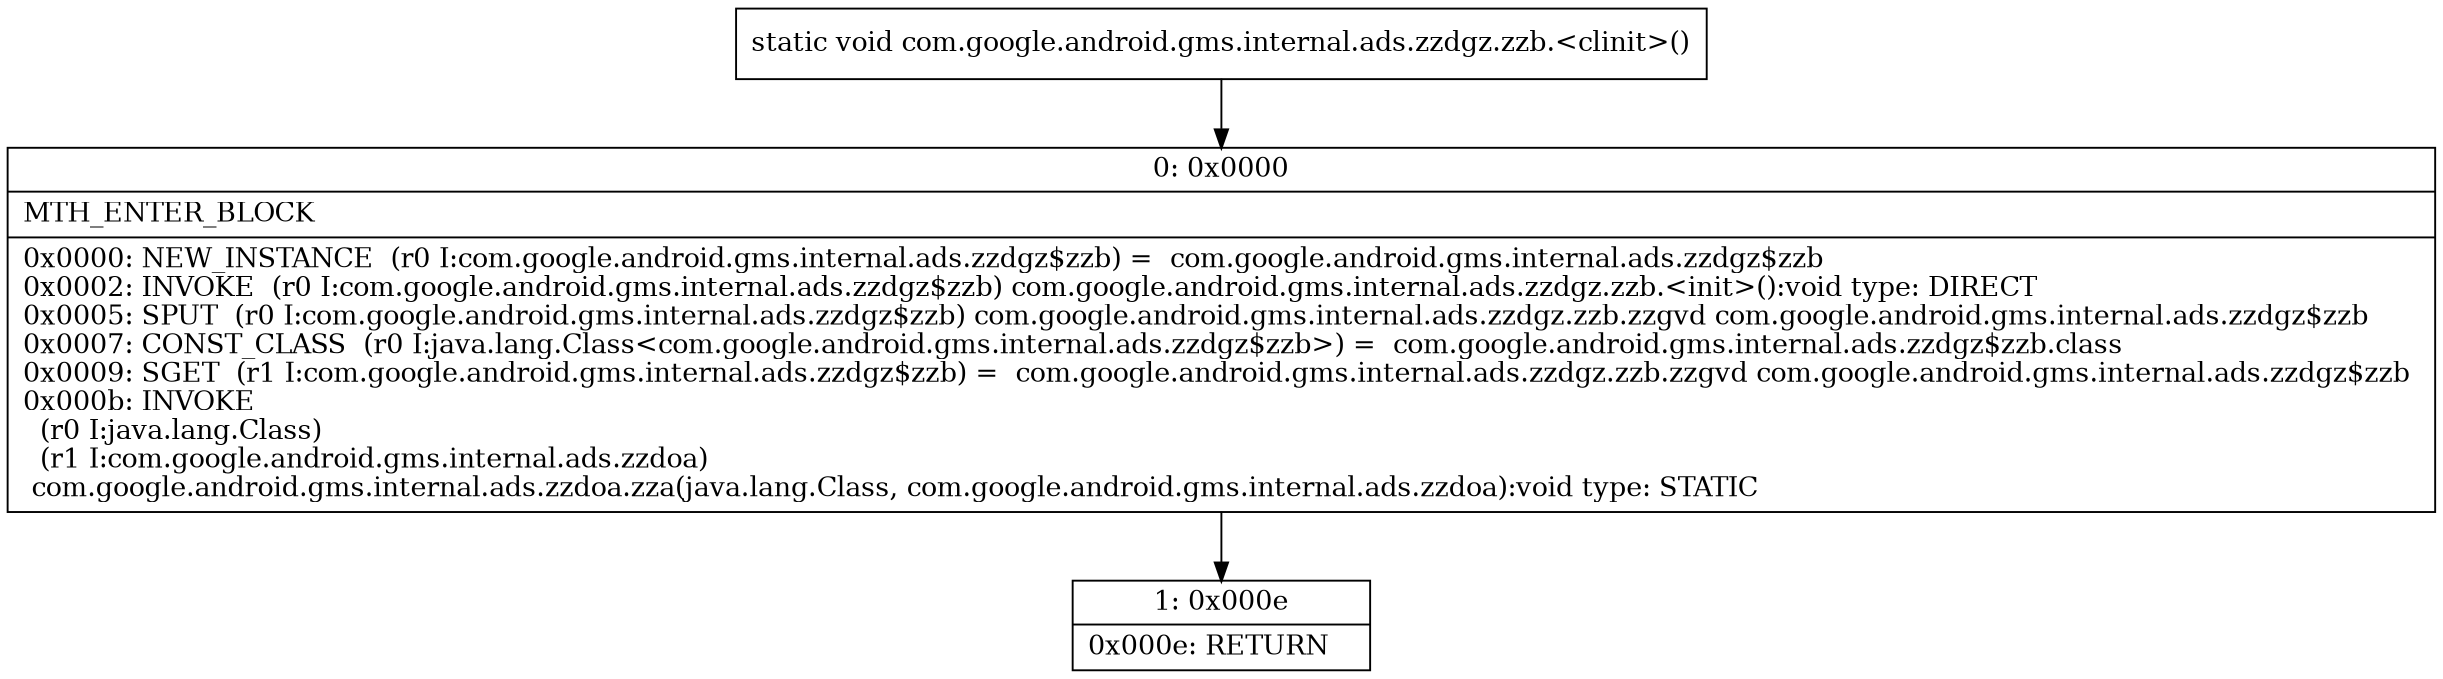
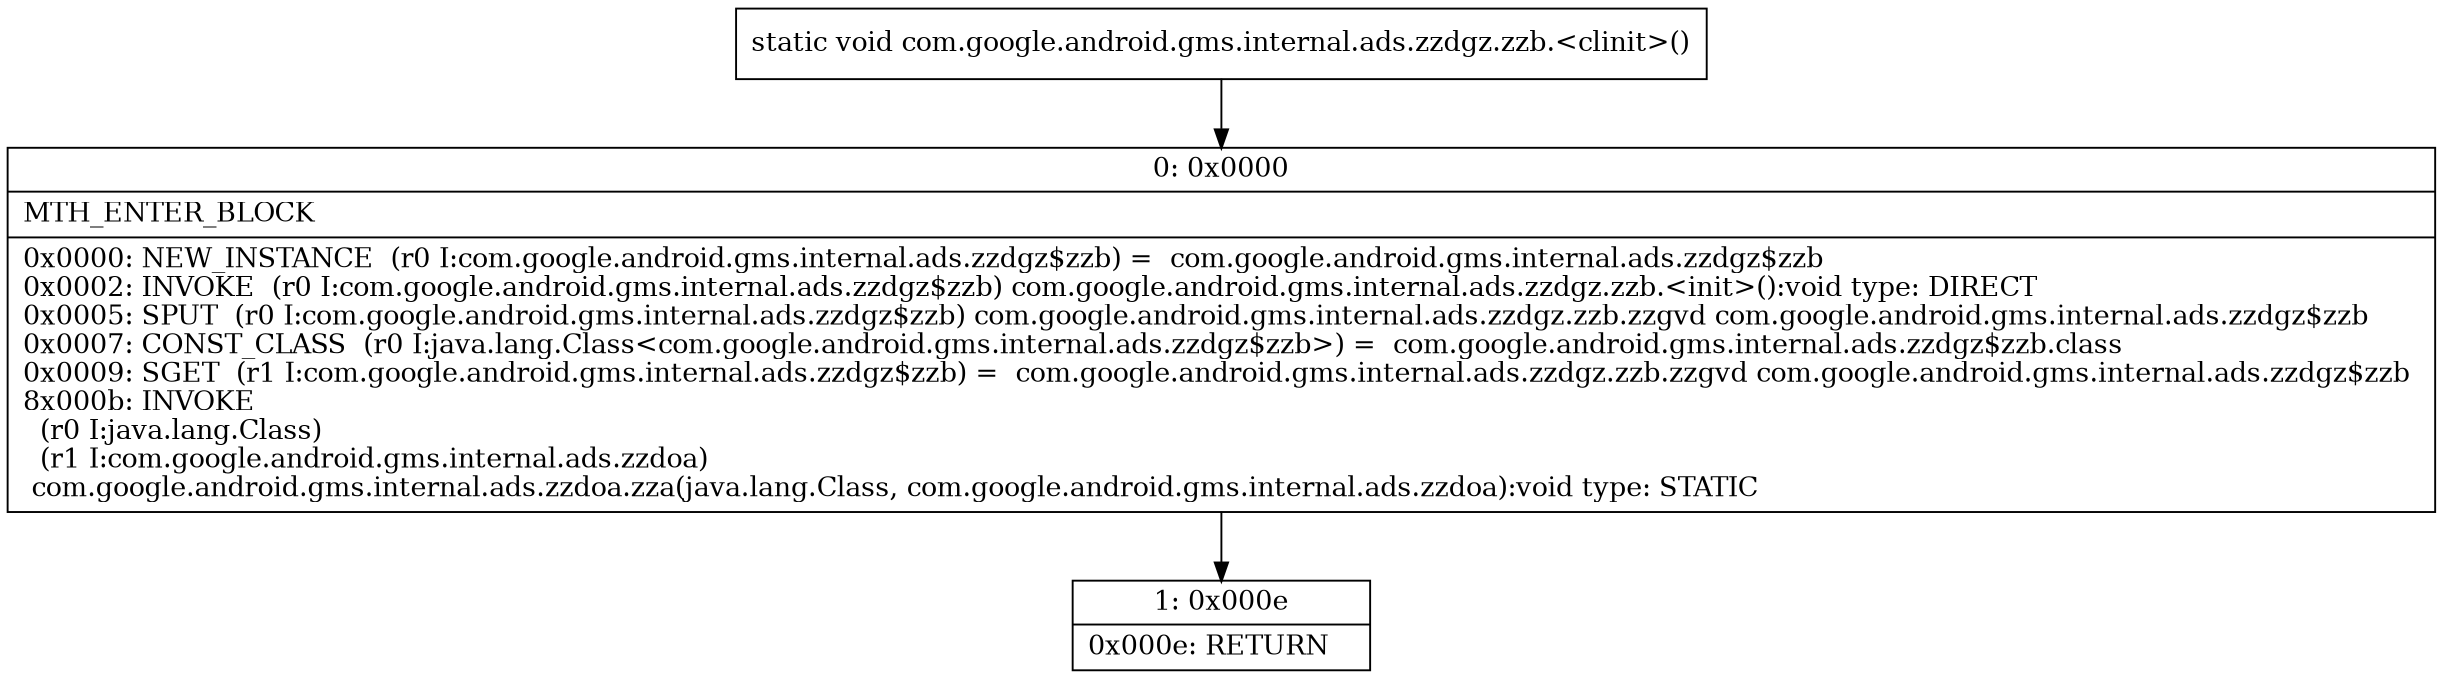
node "0: 0x0000": text "0x000b: INVOKE" -> "8x000b: INVOKE"
